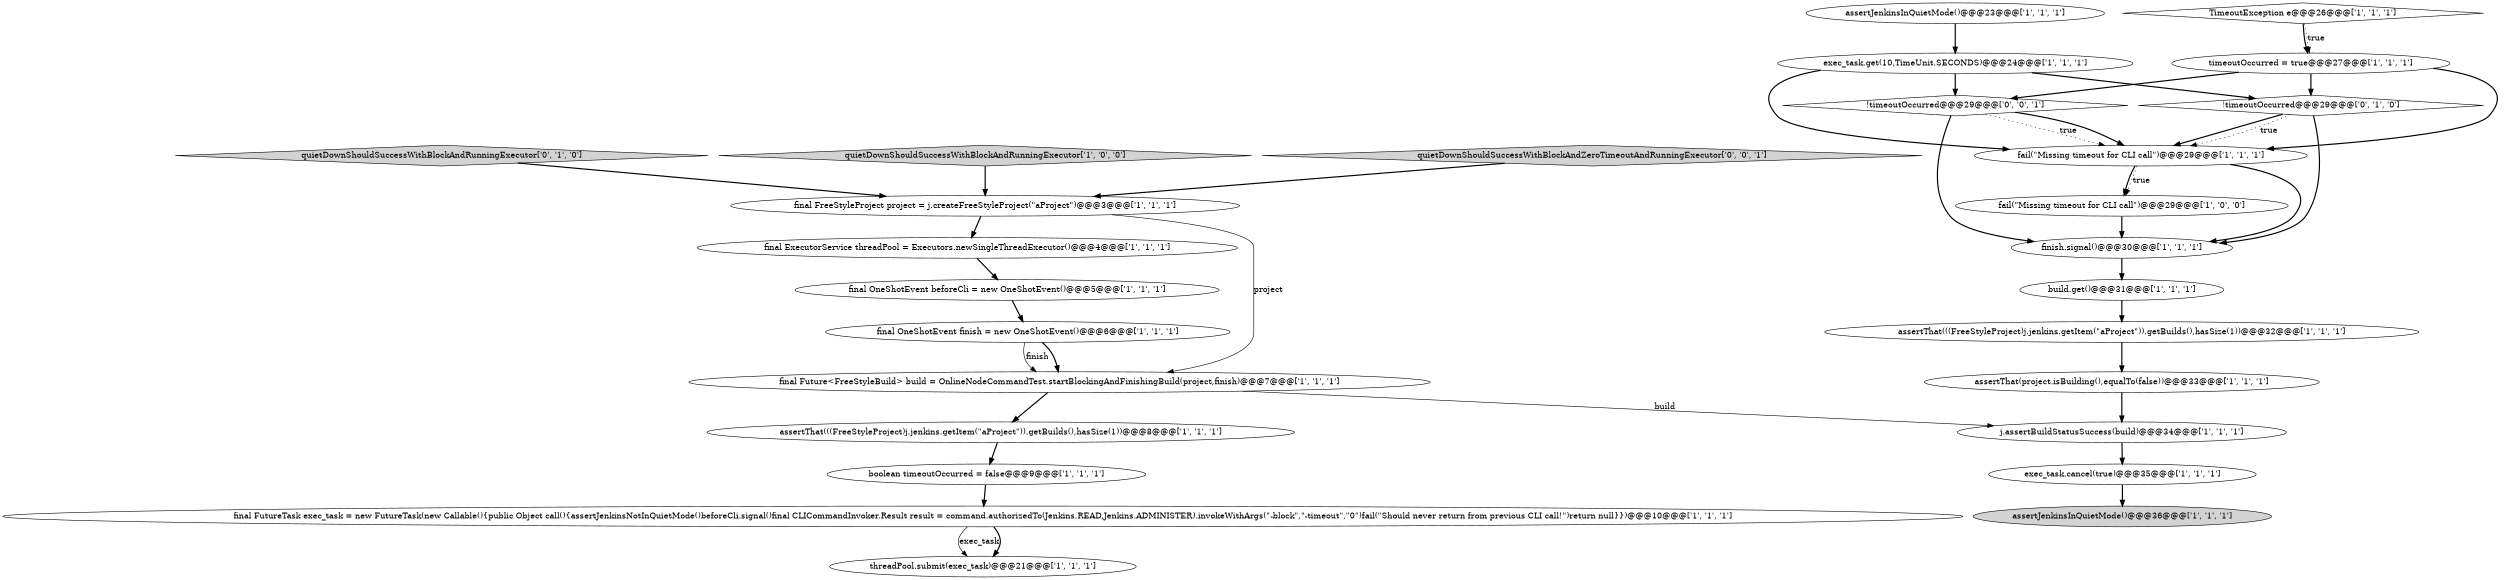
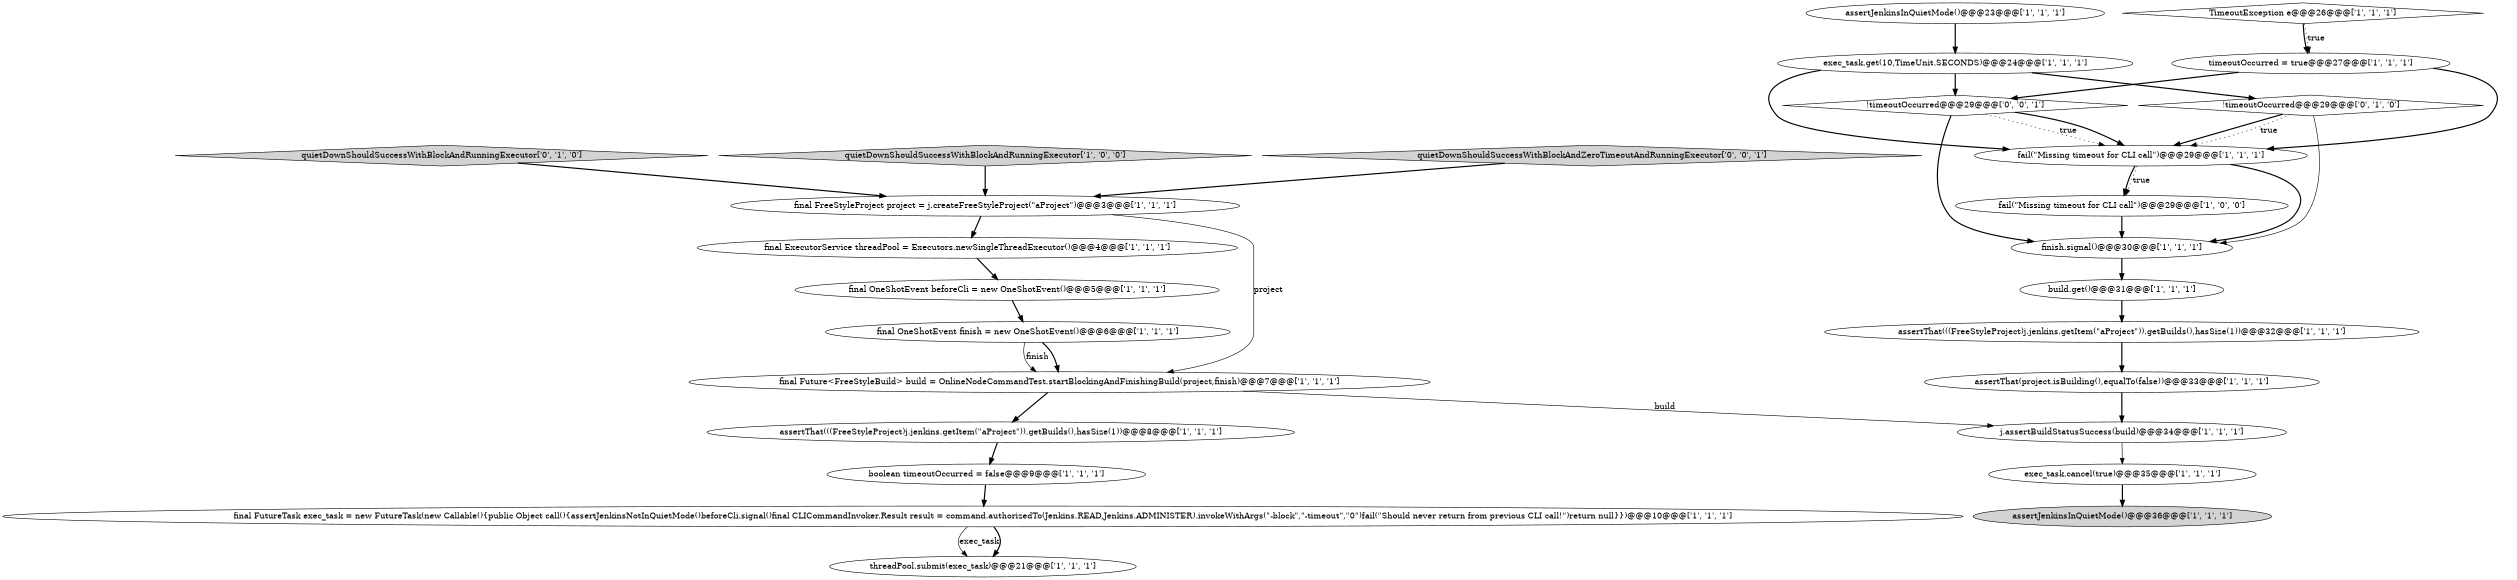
edge "timeoutOccurred = true@@@27@@@['1', '1', '1']" -> "!timeoutOccurred@@@29@@@['0', '1', '0']": removed
edge "!timeoutOccurred@@@29@@@['0', '1', '0']" -> "finish.signal()@@@30@@@['1', '1', '1']": style bold -> solid
edge "j.assertBuildStatusSuccess(build)@@@34@@@['1', '1', '1']" -> "exec_task.cancel(true)@@@35@@@['1', '1', '1']": style bold -> solid
